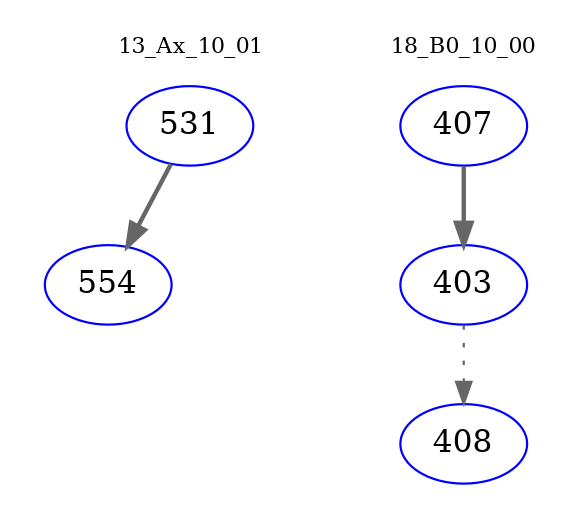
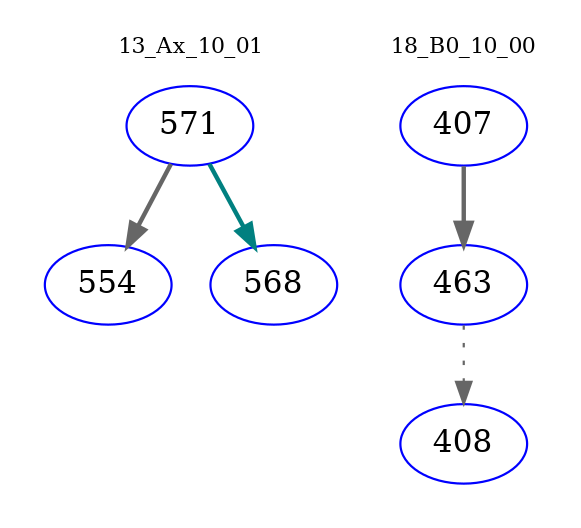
node "531": label "531" -> "571"
node "568": added
node "403": label "403" -> "463"
